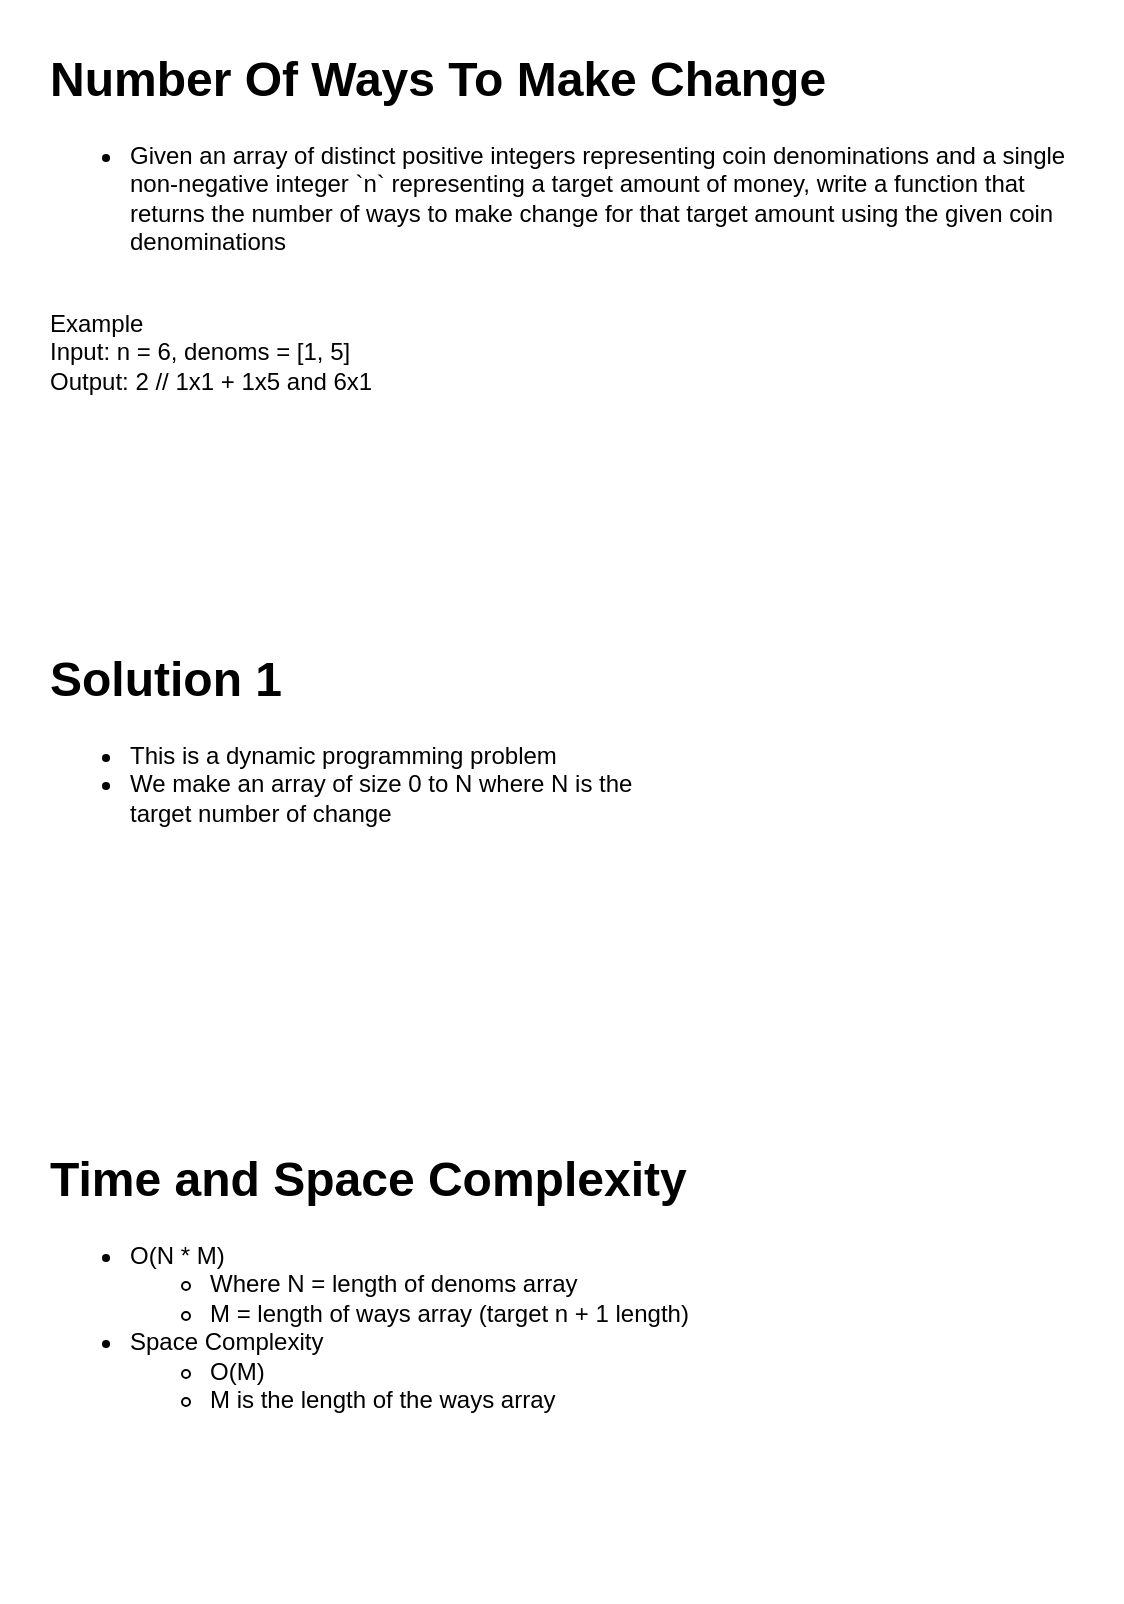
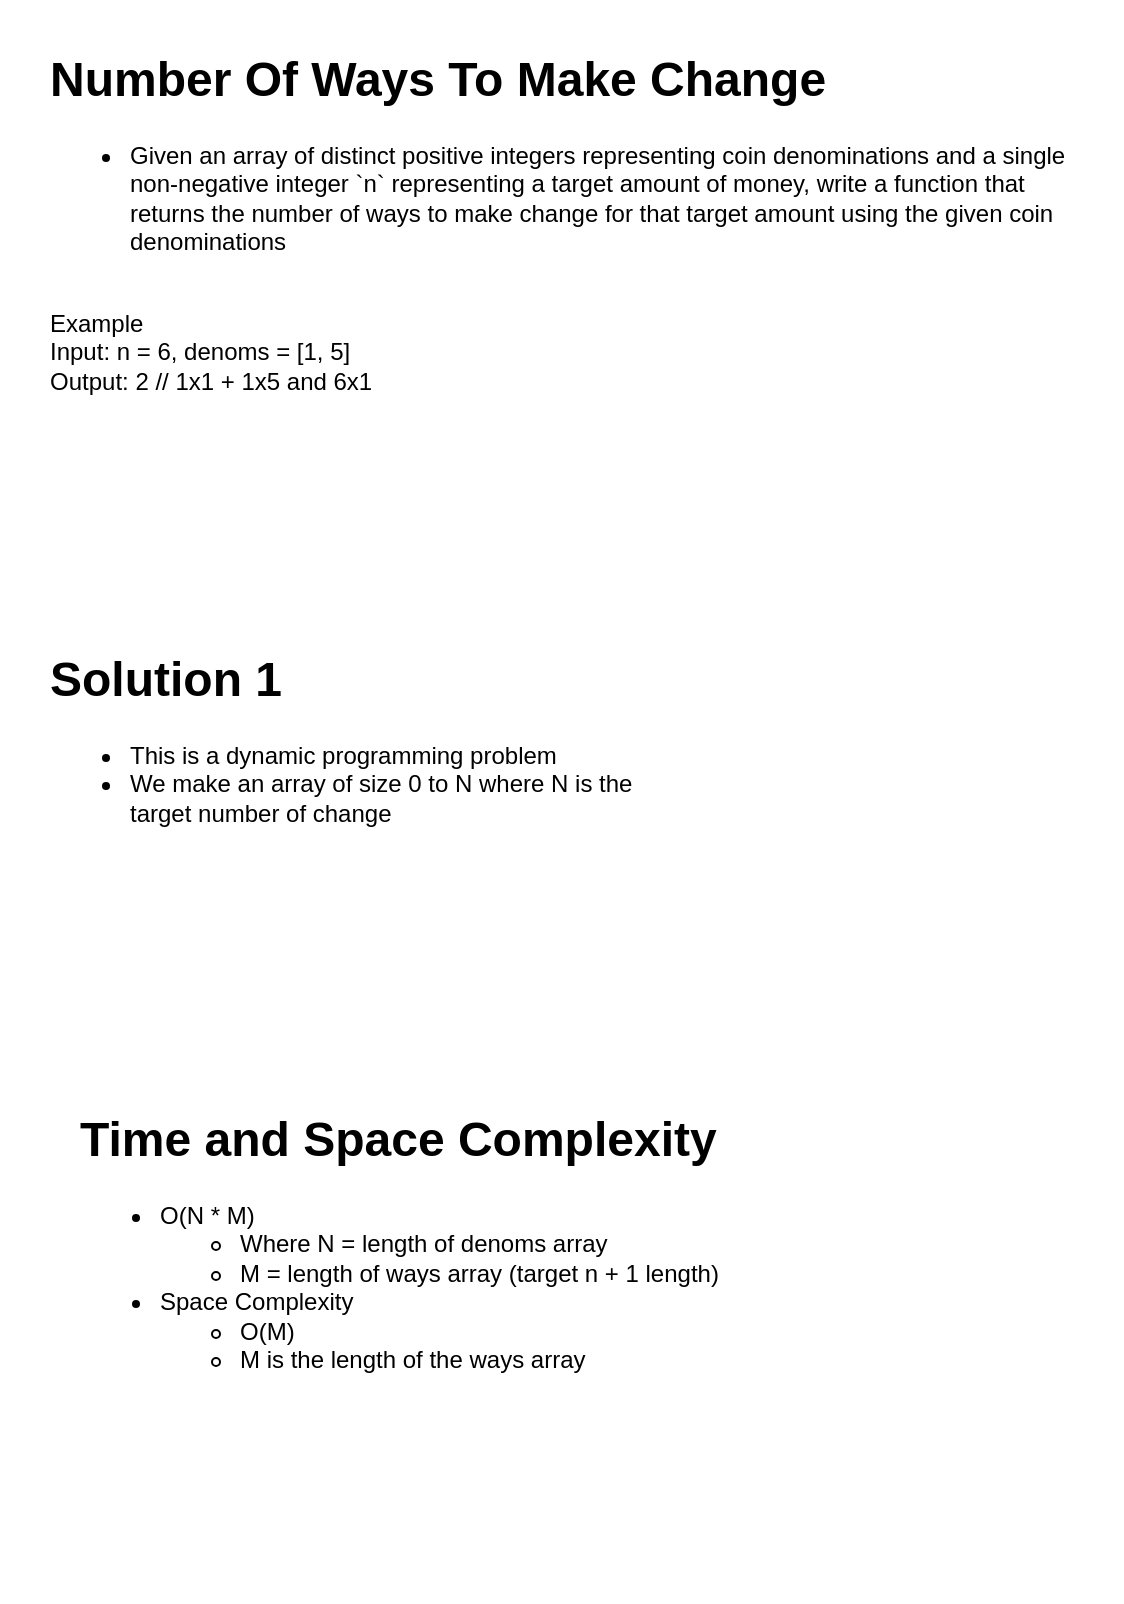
node "Time and Space Complexity O(N * M) Where N = length of denoms array M = length of ways array (target n + 1 length) Space Complexity O(M) M is the length of the ways array": moved (441, 1351) -> (471, 1311)
